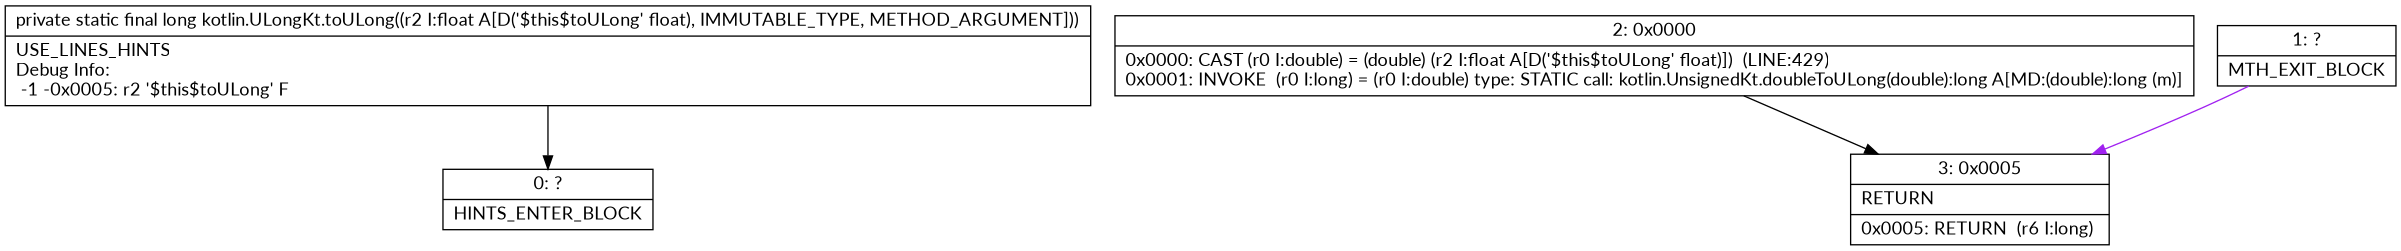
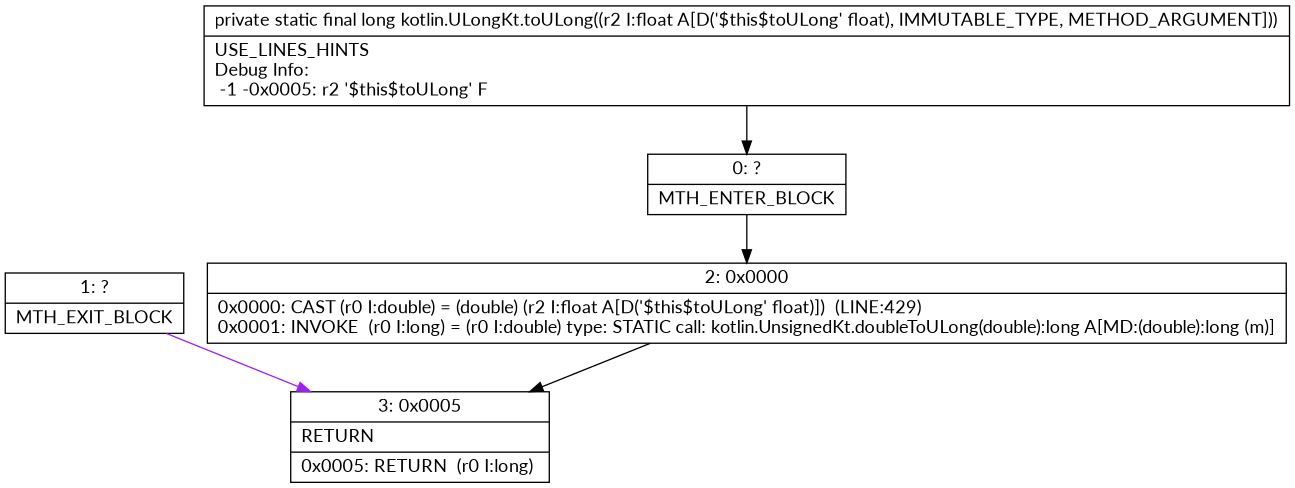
node "0: ?": text "HINTS_ENTER_BLOCK" -> "MTH_ENTER_BLOCK"
node "3: 0x0005": text "0x0005: RETURN  (r6 I:long)" -> "0x0005: RETURN  (r0 I:long)"
edge "0: ?" -> "2: 0x0000": added
